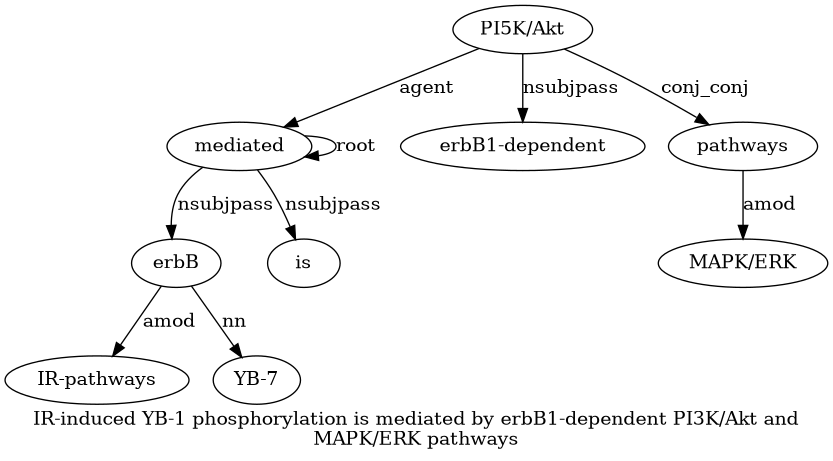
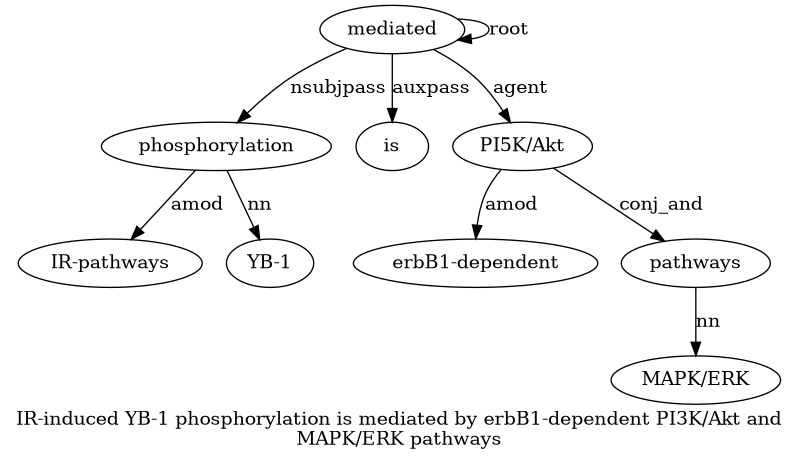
edge "PI5K/Akt" -> "mediated": reversed
edge "PI5K/Akt" -> "erbB1-dependent": label "nsubjpass" -> "amod"
edge "PI5K/Akt" -> "pathways": label "conj_conj" -> "conj_and"
edge "mediated" -> "is": label "nsubjpass" -> "auxpass"
edge "pathways" -> "MAPK/ERK": label "amod" -> "nn"
node "erbB": label "erbB" -> "phosphorylation"
node "YB-7": label "YB-7" -> "YB-1"
